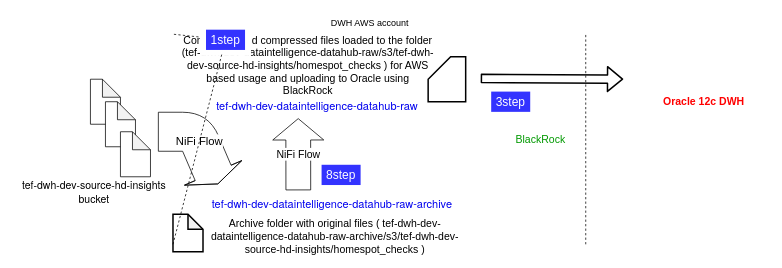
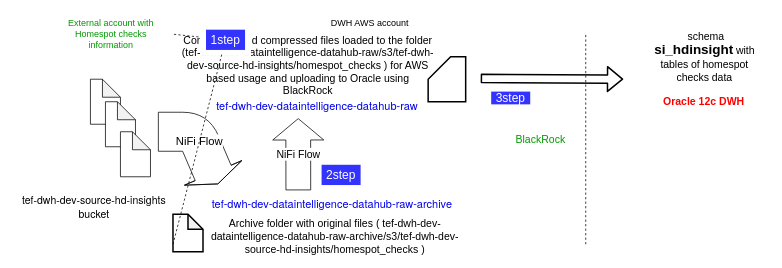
node "External account with Homespot checks information": added
node "schema si_hdinsight with tables of homespot checks data": added
node "3step": size 45x26 -> 45x19
node "8step": label "8step" -> "2step"
node "tef-dwh-dev-source-hd-insights bucket": moved (94, 192) -> (94, 207)
